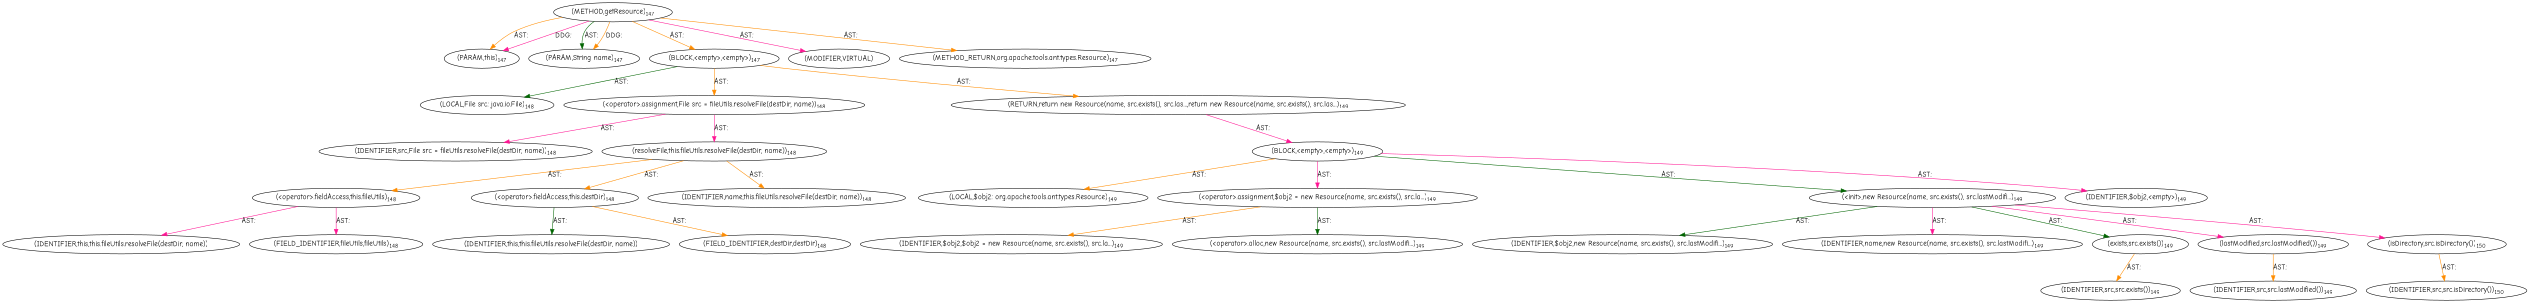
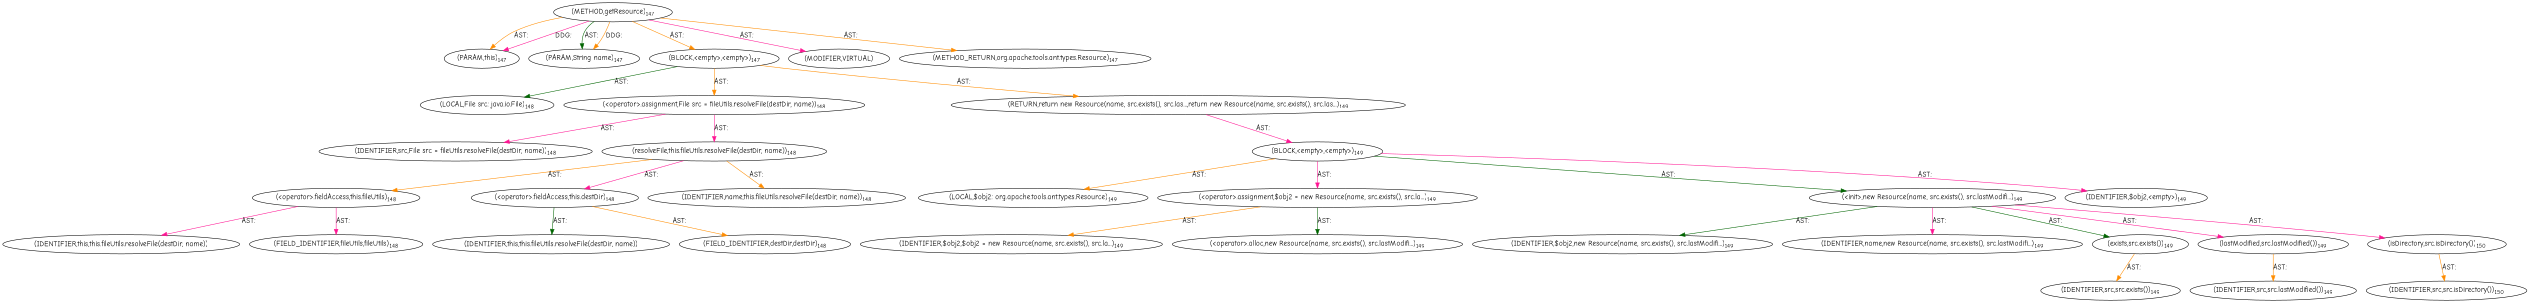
edge "(resolveFile,this.fileUtils.resolveFile(destDir, name))" -> "(<operator>.fieldAccess,this.destDir)": color darkorange -> deeppink
